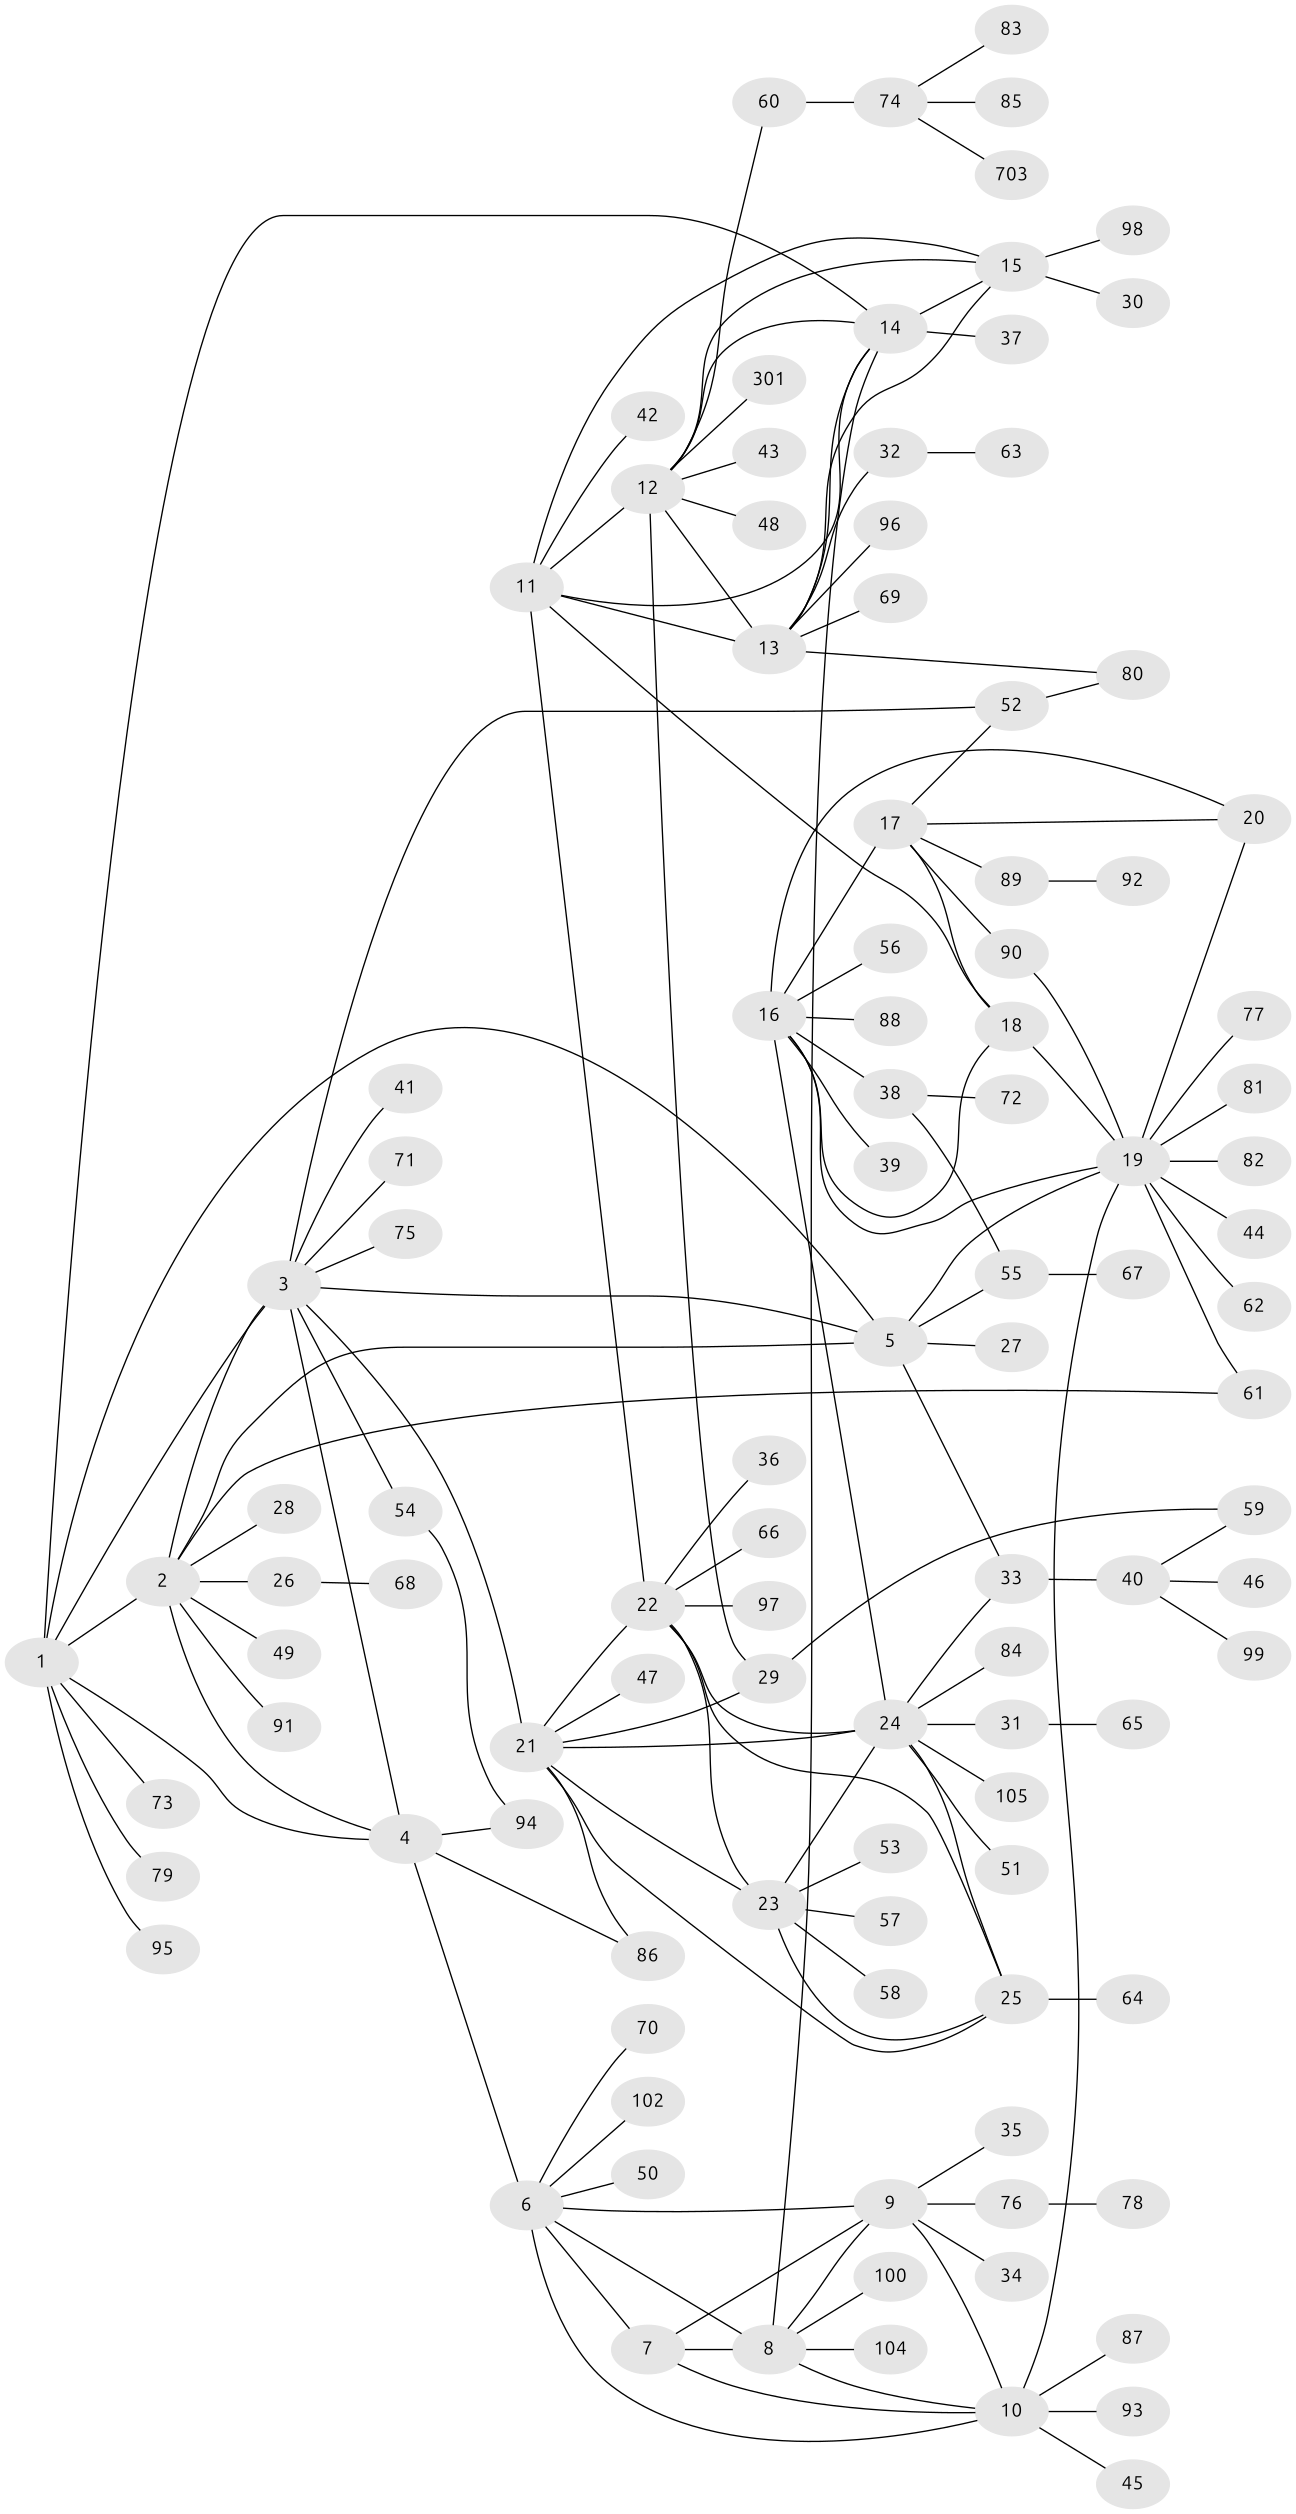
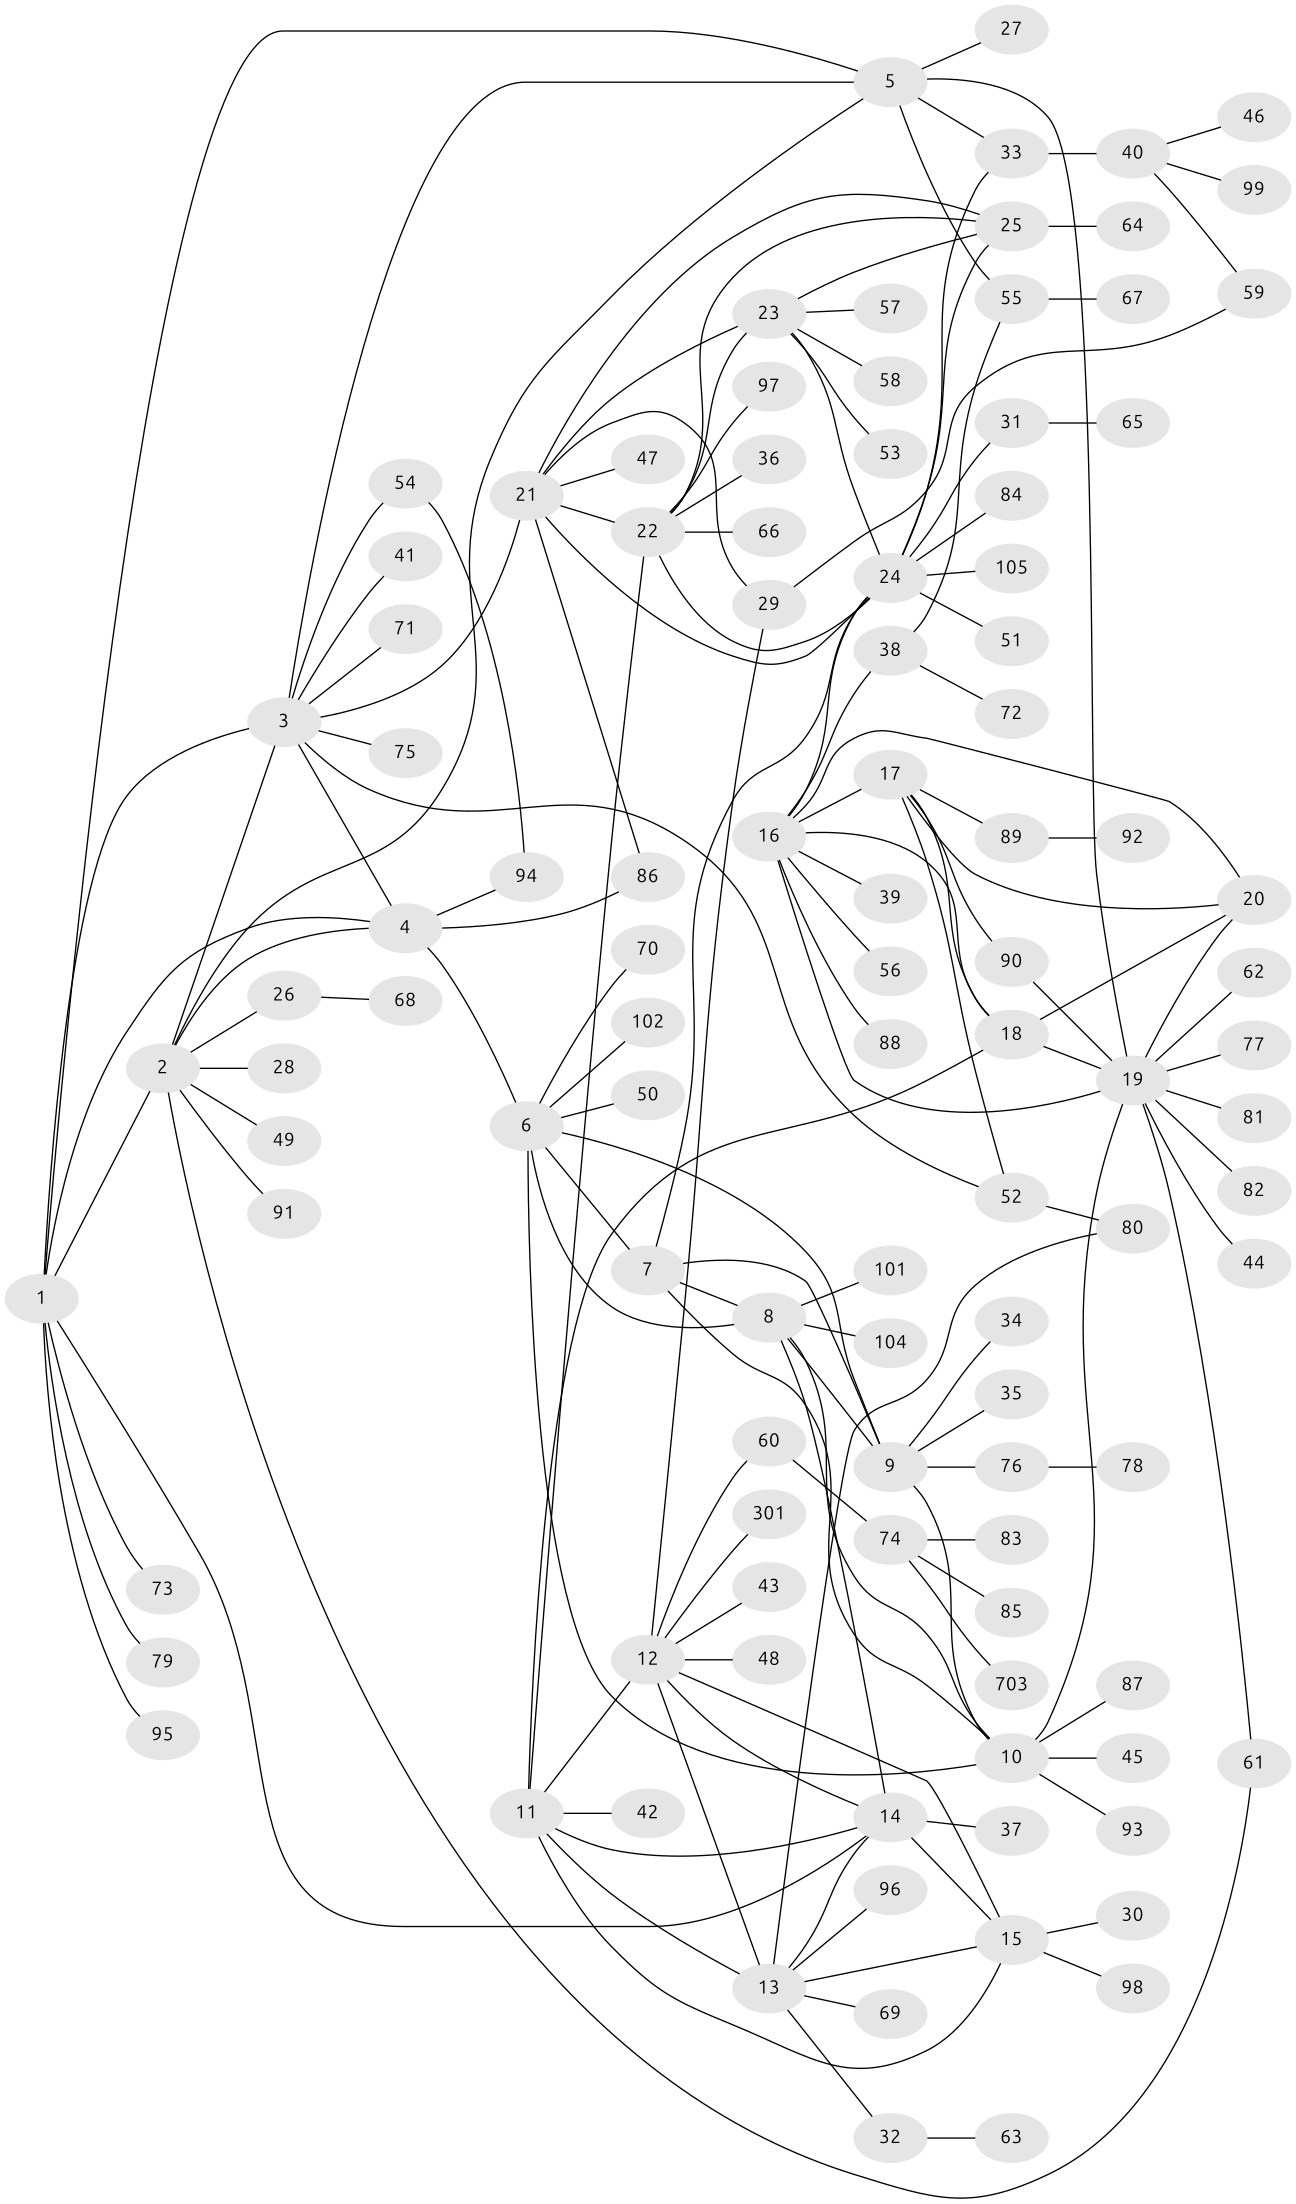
edge "24" -- "7": added
edge "20" -- "18": added
node "100": label "100" -> "101"
